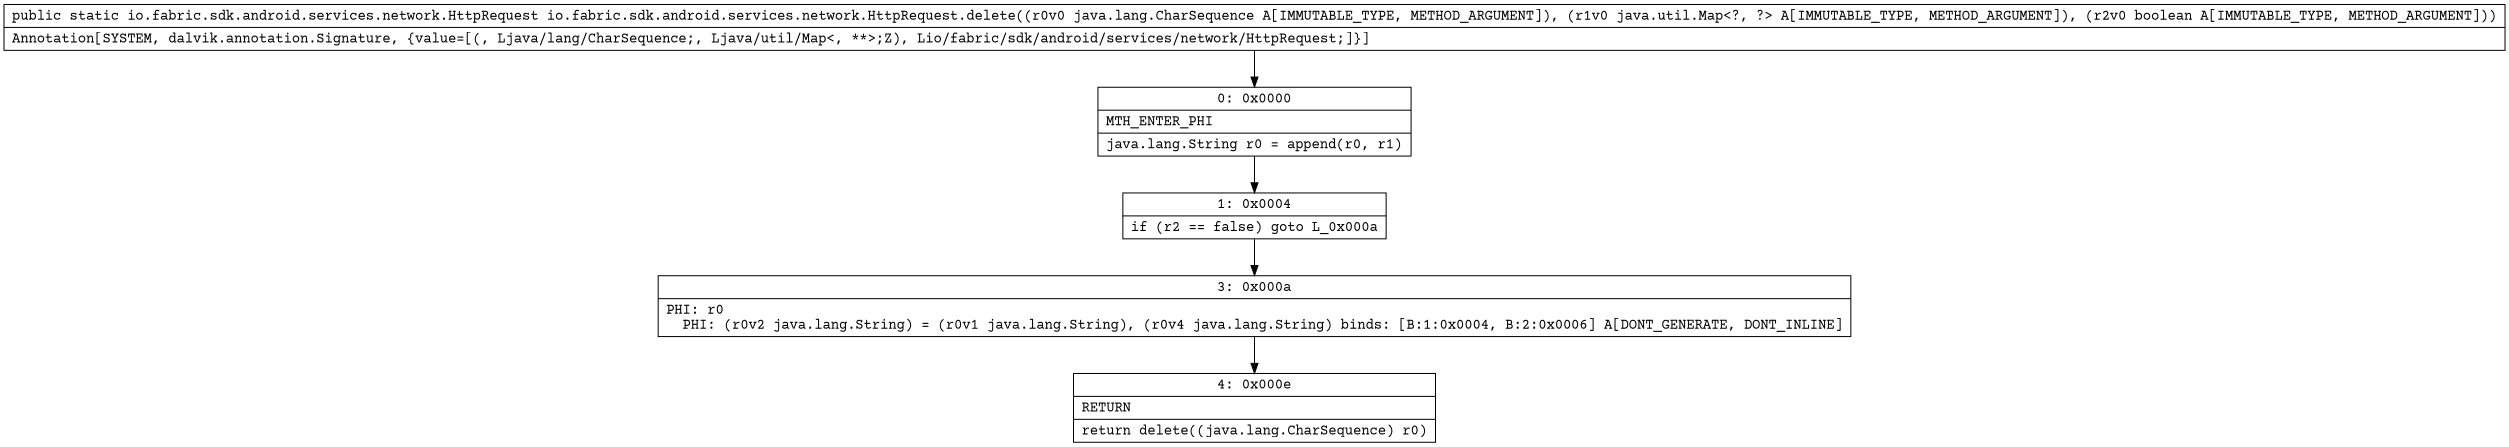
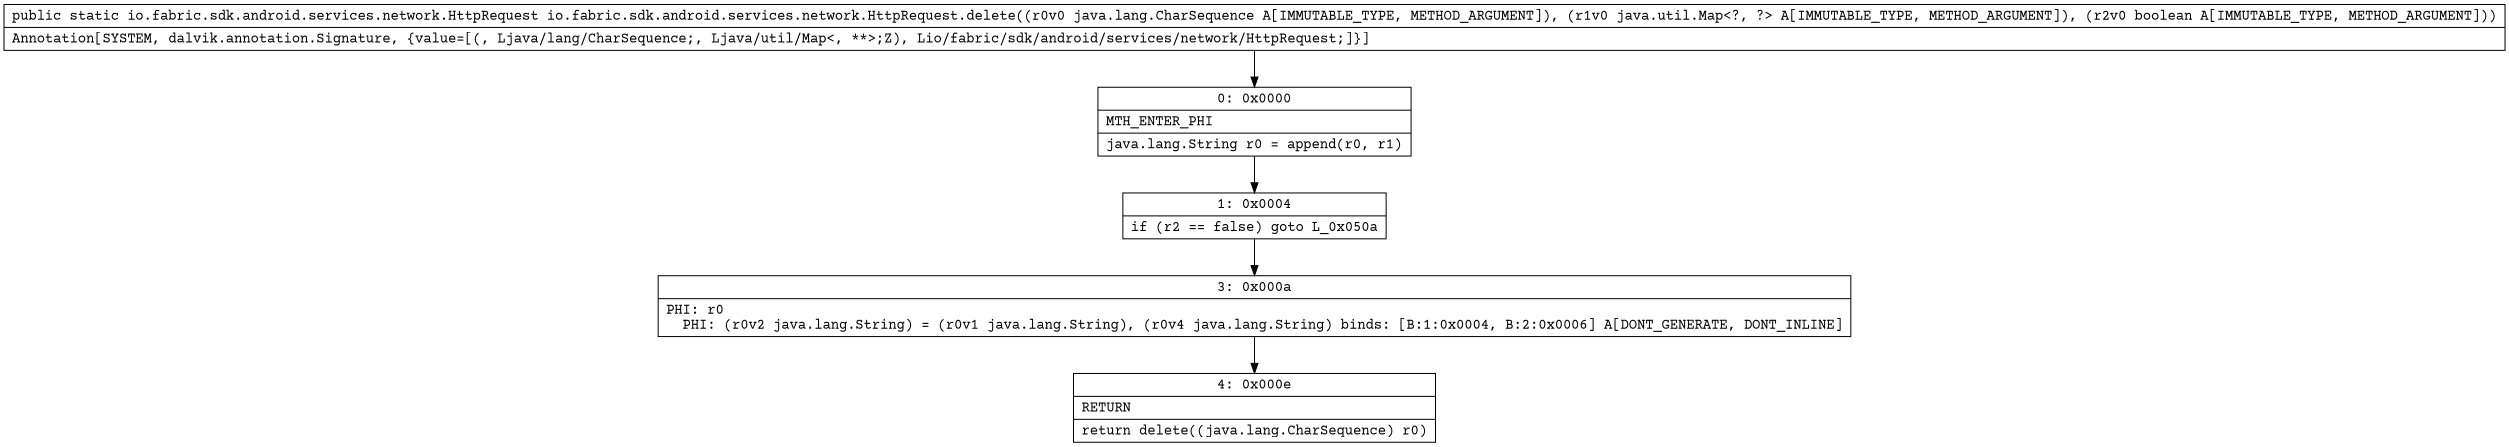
node "1: 0x0004": text "if (r2 == false) goto L_0x000a" -> "if (r2 == false) goto L_0x050a"
